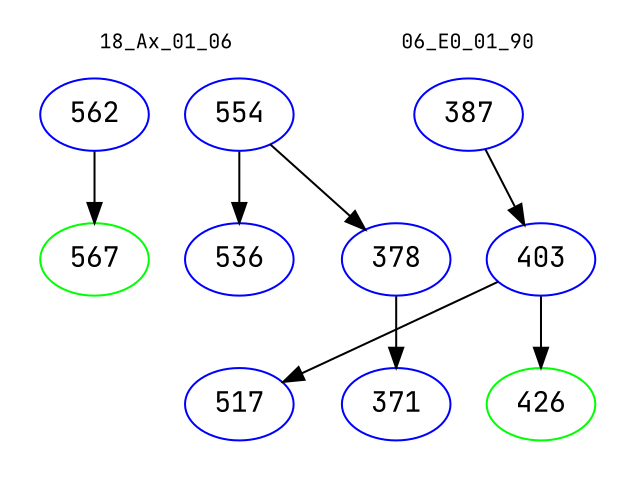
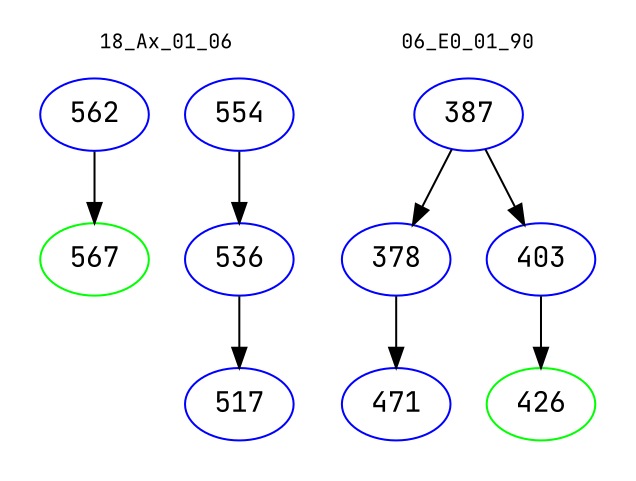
edge "554" -> "378": now "387" -> "378"
edge "403" -> "517": now "536" -> "517"
node "371": label "371" -> "471"
